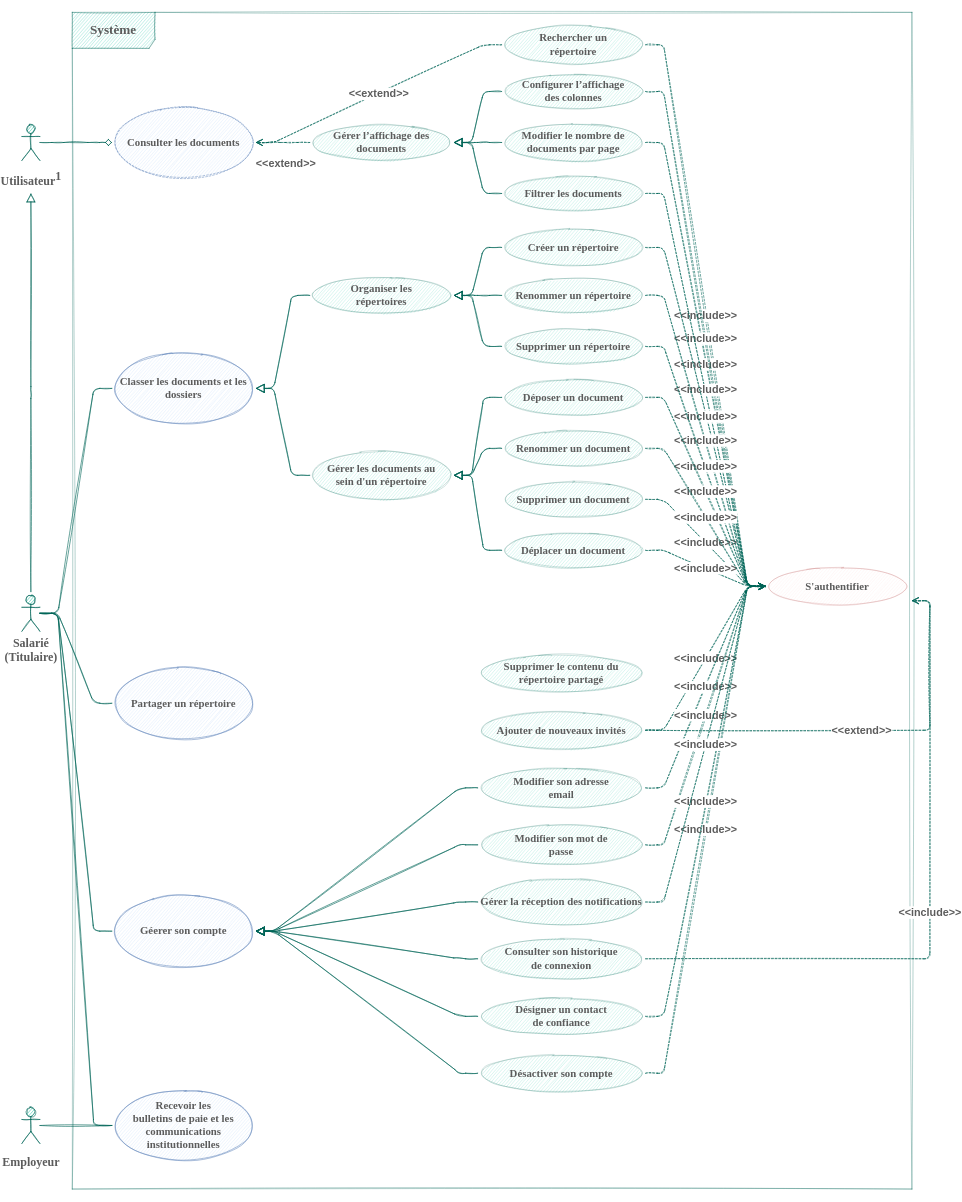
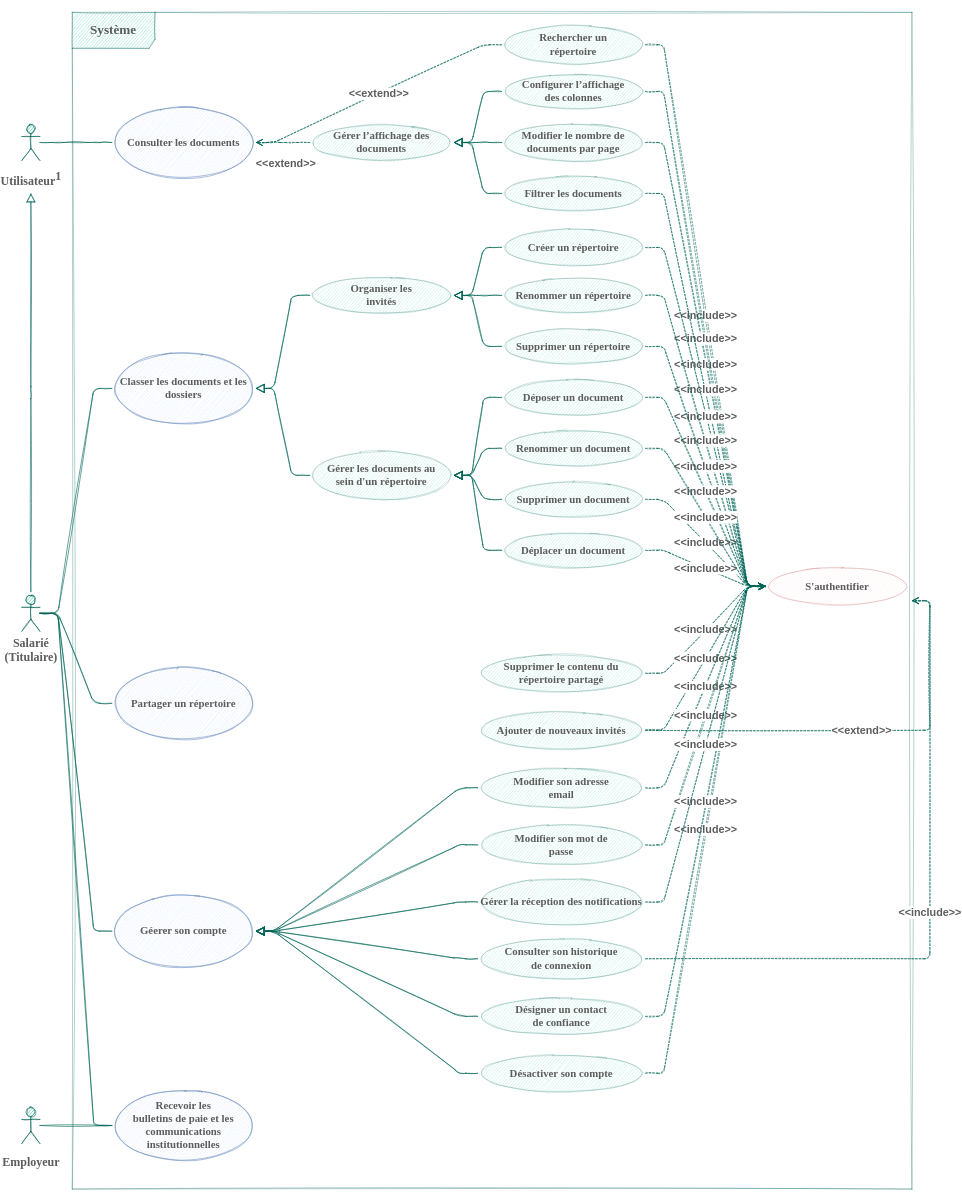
edge "Utilisateur1" -> "Consulter les documents": arrowhead diamond -> none
node "Consulter les documents": style dashed -> solid
node "Organiser les répertoires": label "Organiser les répertoires" -> "Organiser les invités"
edge "Supprimer un document" -> "Gérer les documents au sein d'un répertoire": added
edge "Supprimer le contenu du répertoire partagé" -> "S'authentifier": added, label "<<include>>"
